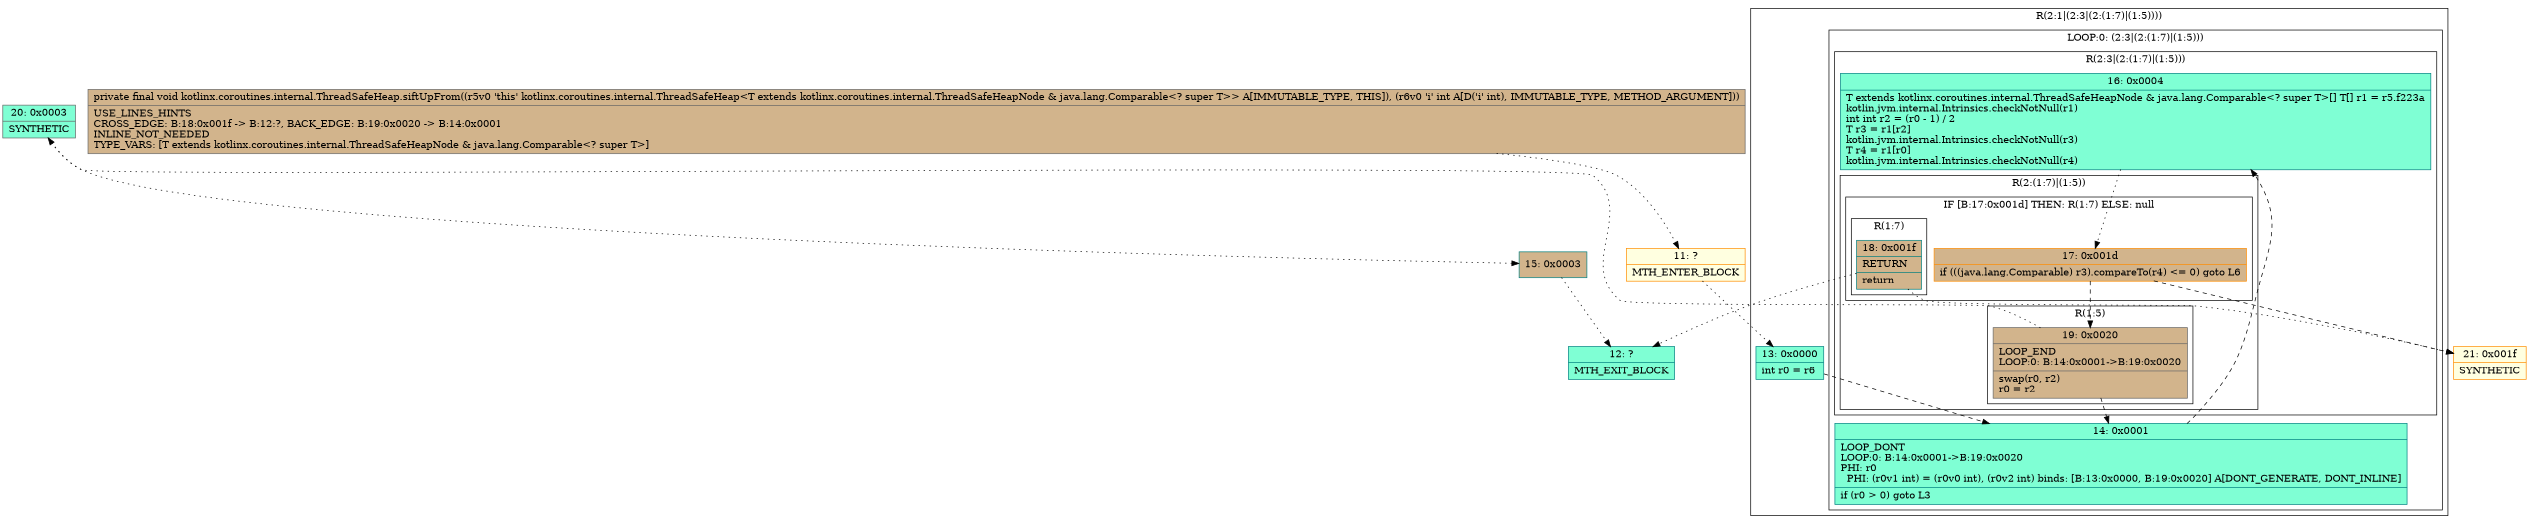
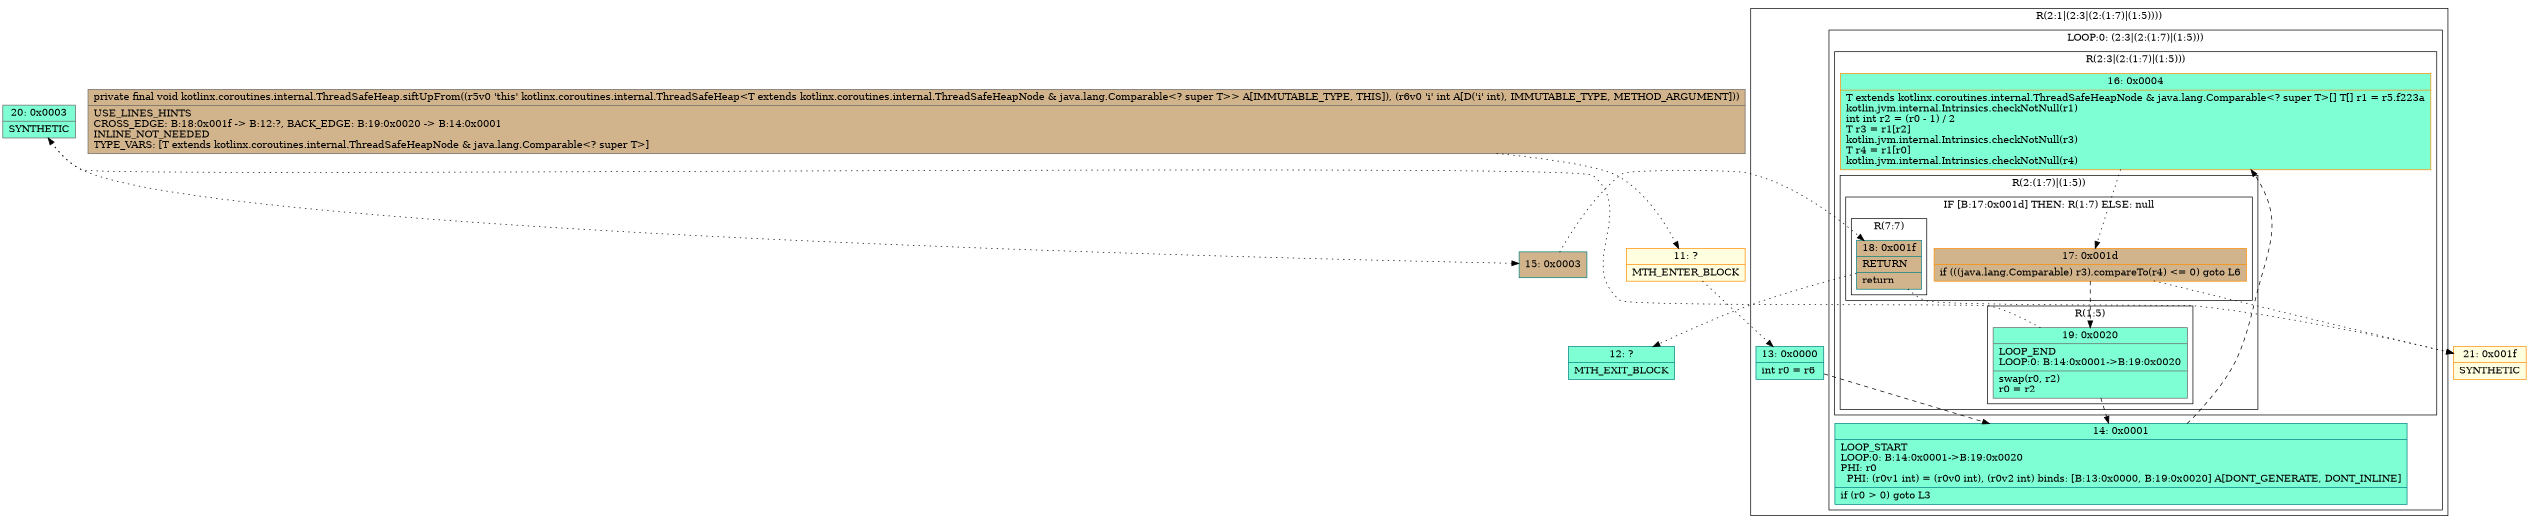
node "16: 0x0004": color teal -> darkorange
cluster "R(1:7)": label "R(1:7)" -> "R(7:7)"
edge "15: 0x0003" -> "12: ?": now "15: 0x0003" -> "18: 0x001f"
edge "17: 0x001d" -> "21: 0x001f": style dashed -> dotted
node "19: 0x0020": fillcolor tan -> aquamarine
node "14: 0x0001": text "LOOP_DONT" -> "LOOP_START"
